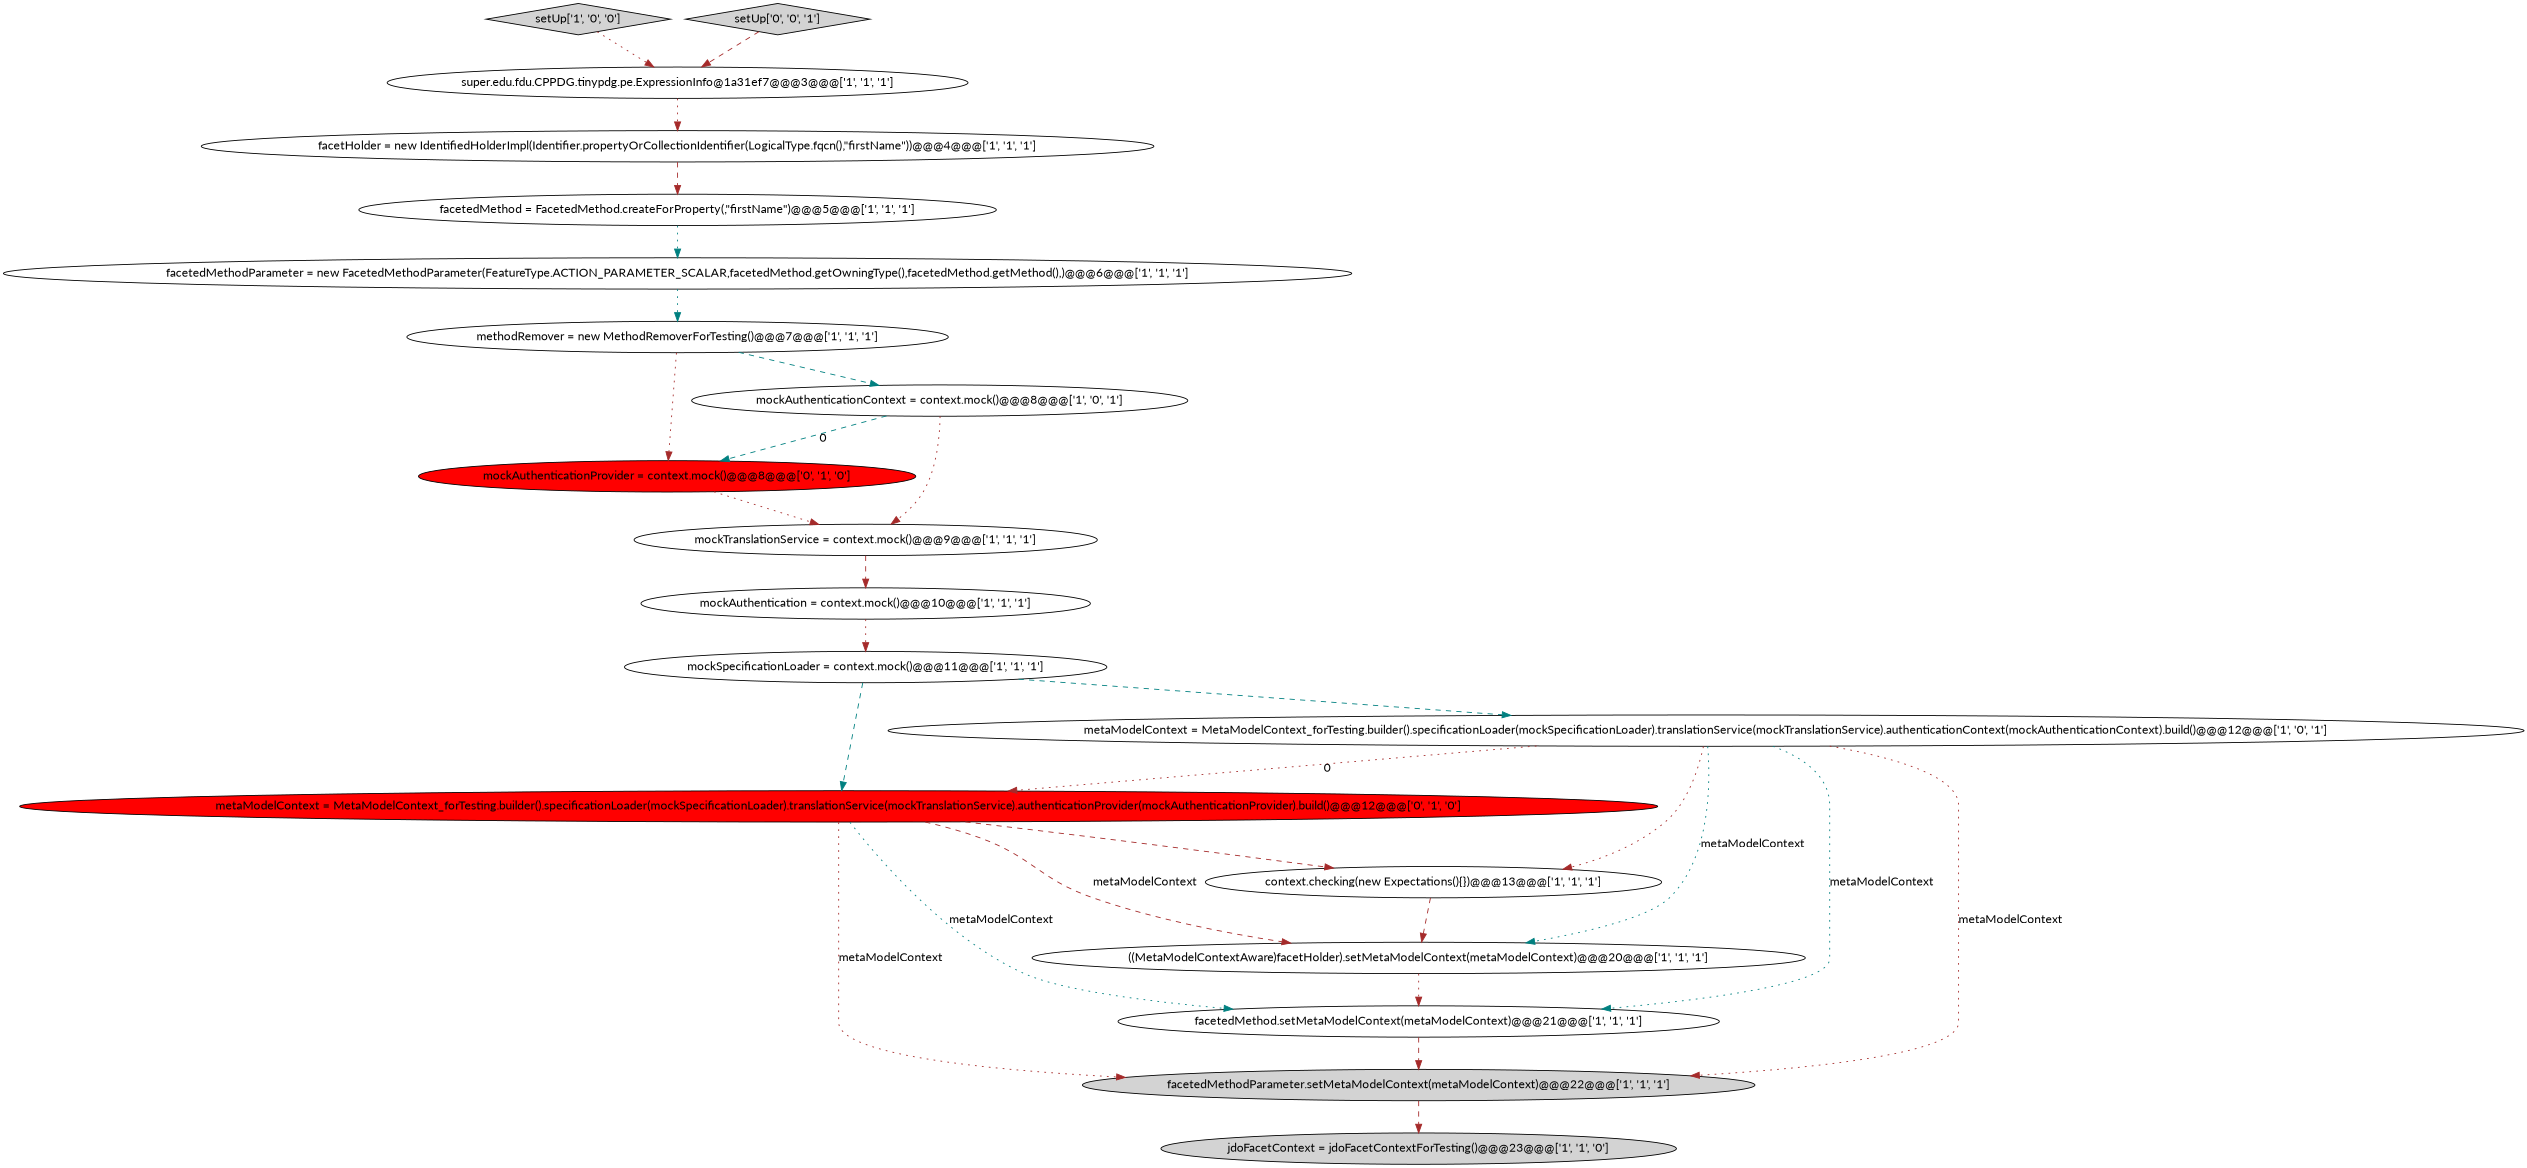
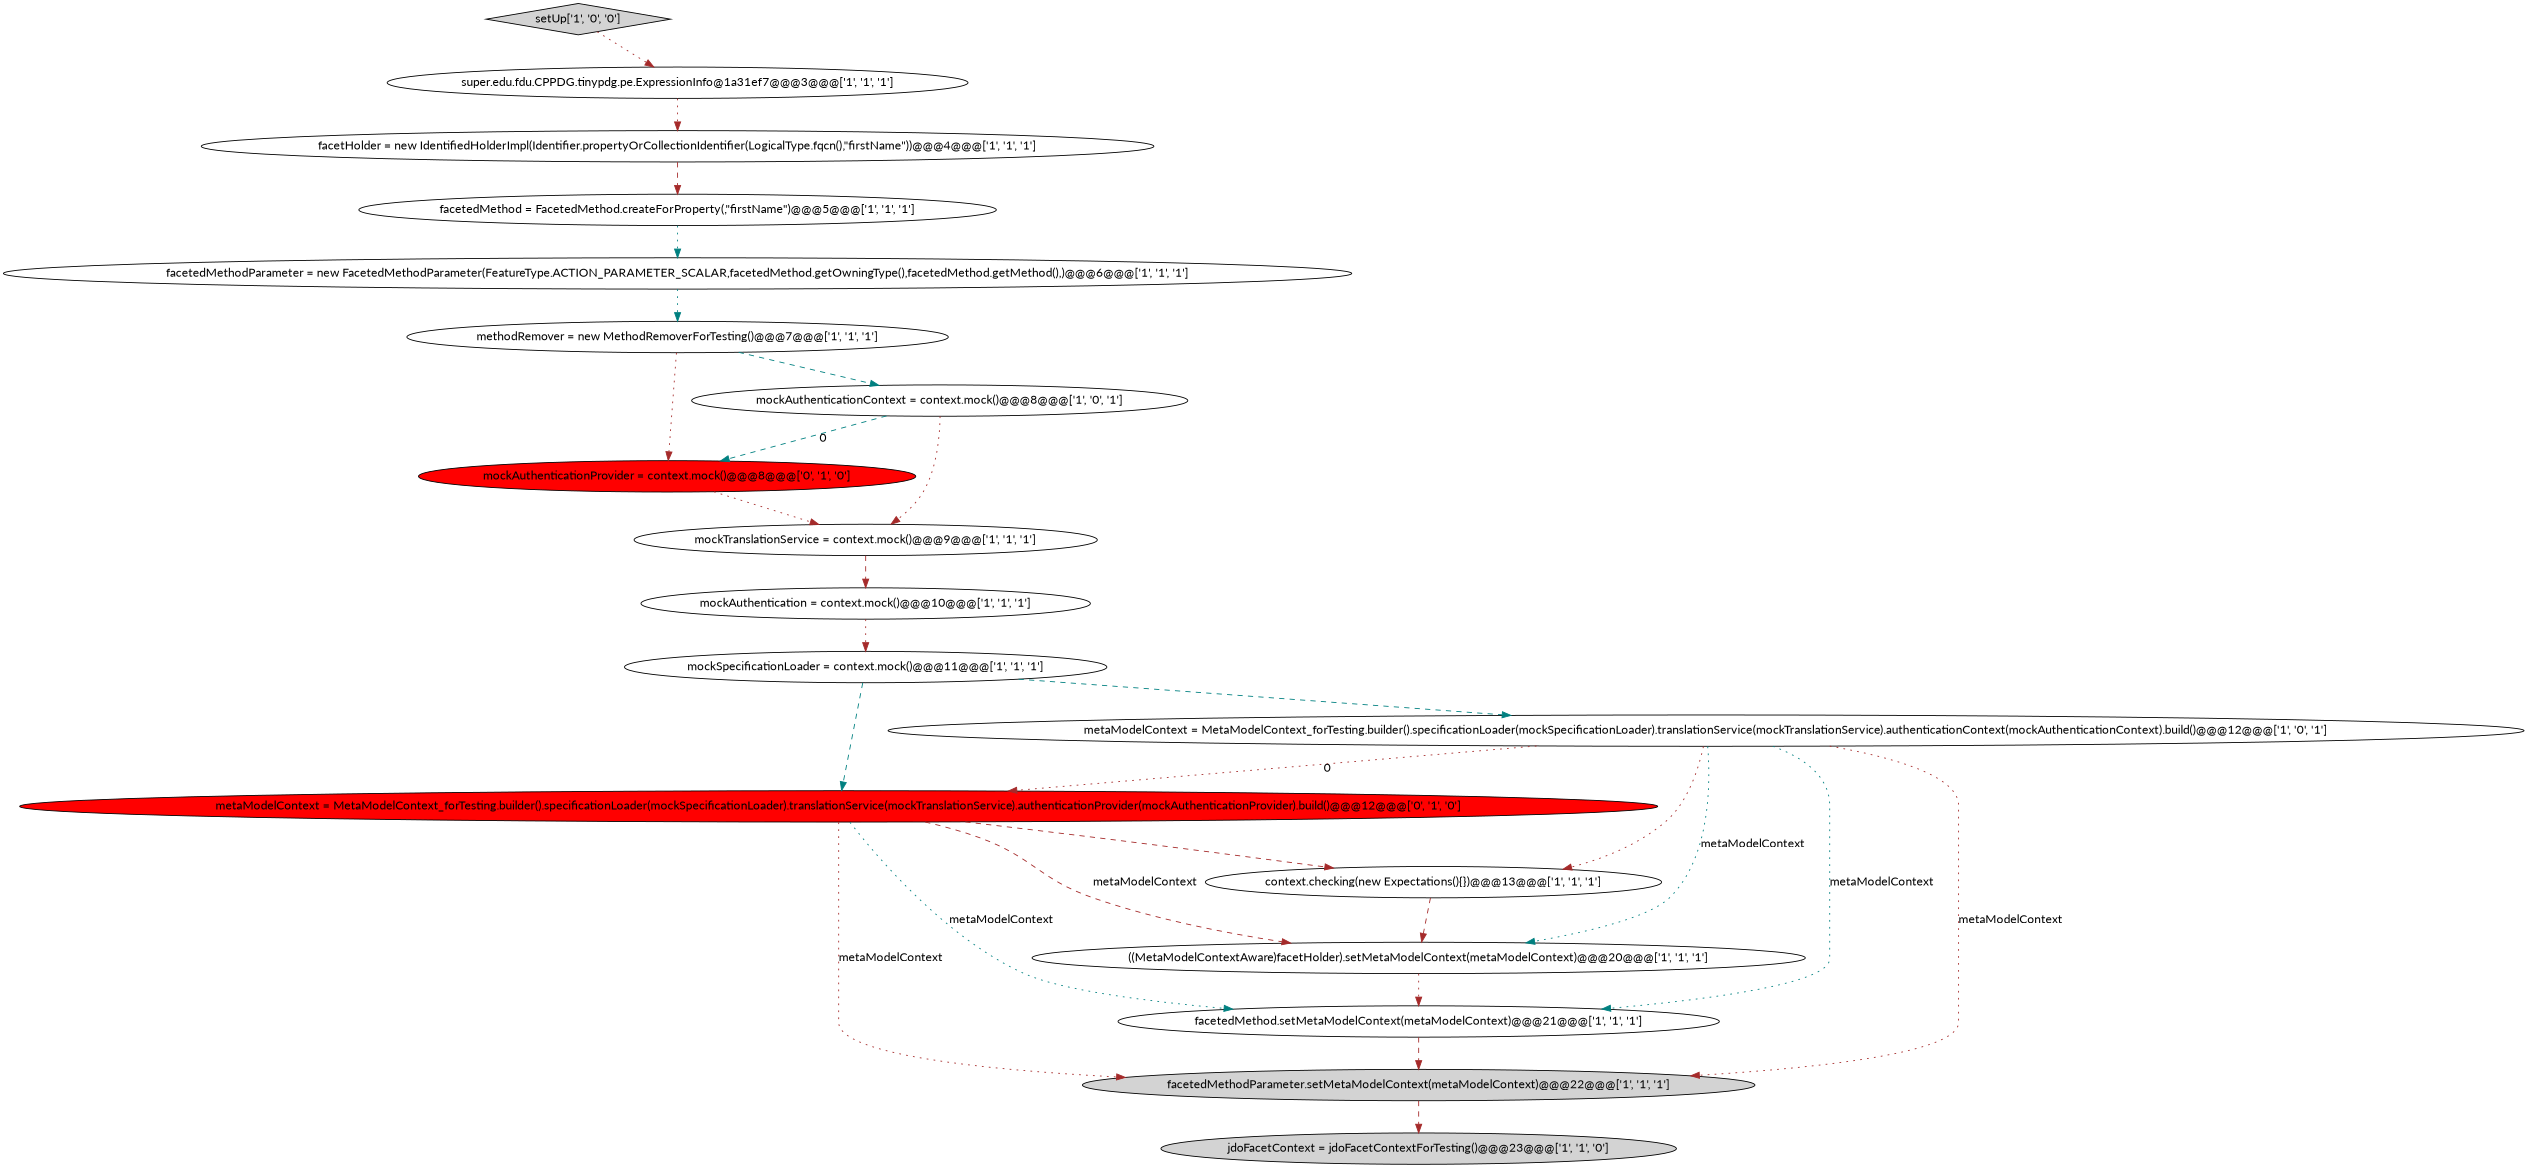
node "setUp['0', '0', '1']": removed
